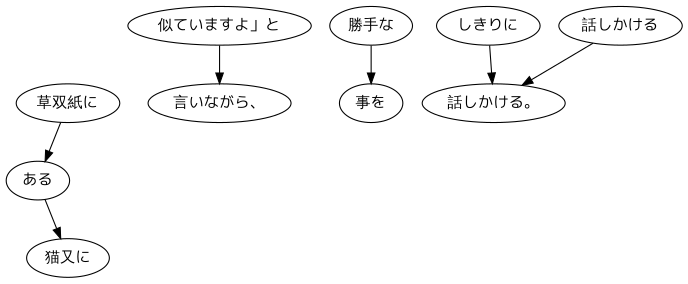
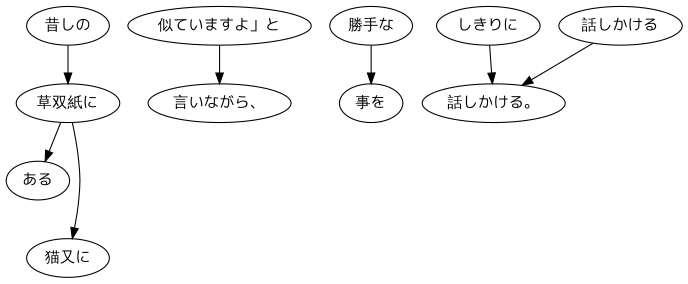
node "昔しの": added
edge "ある" -> "猫又に": now "草双紙に" -> "猫又に"
